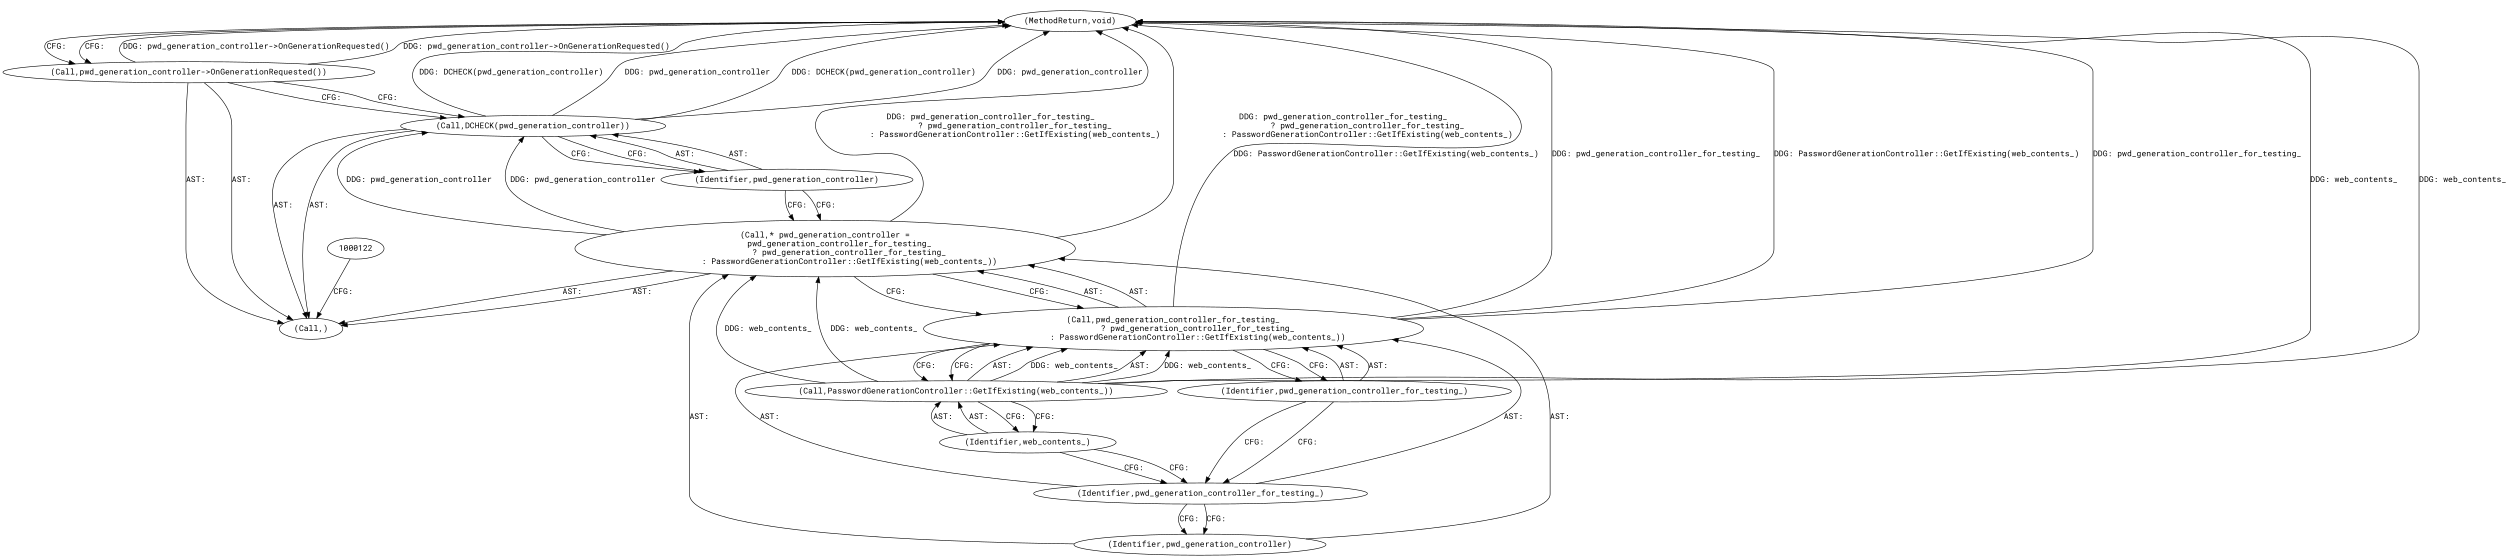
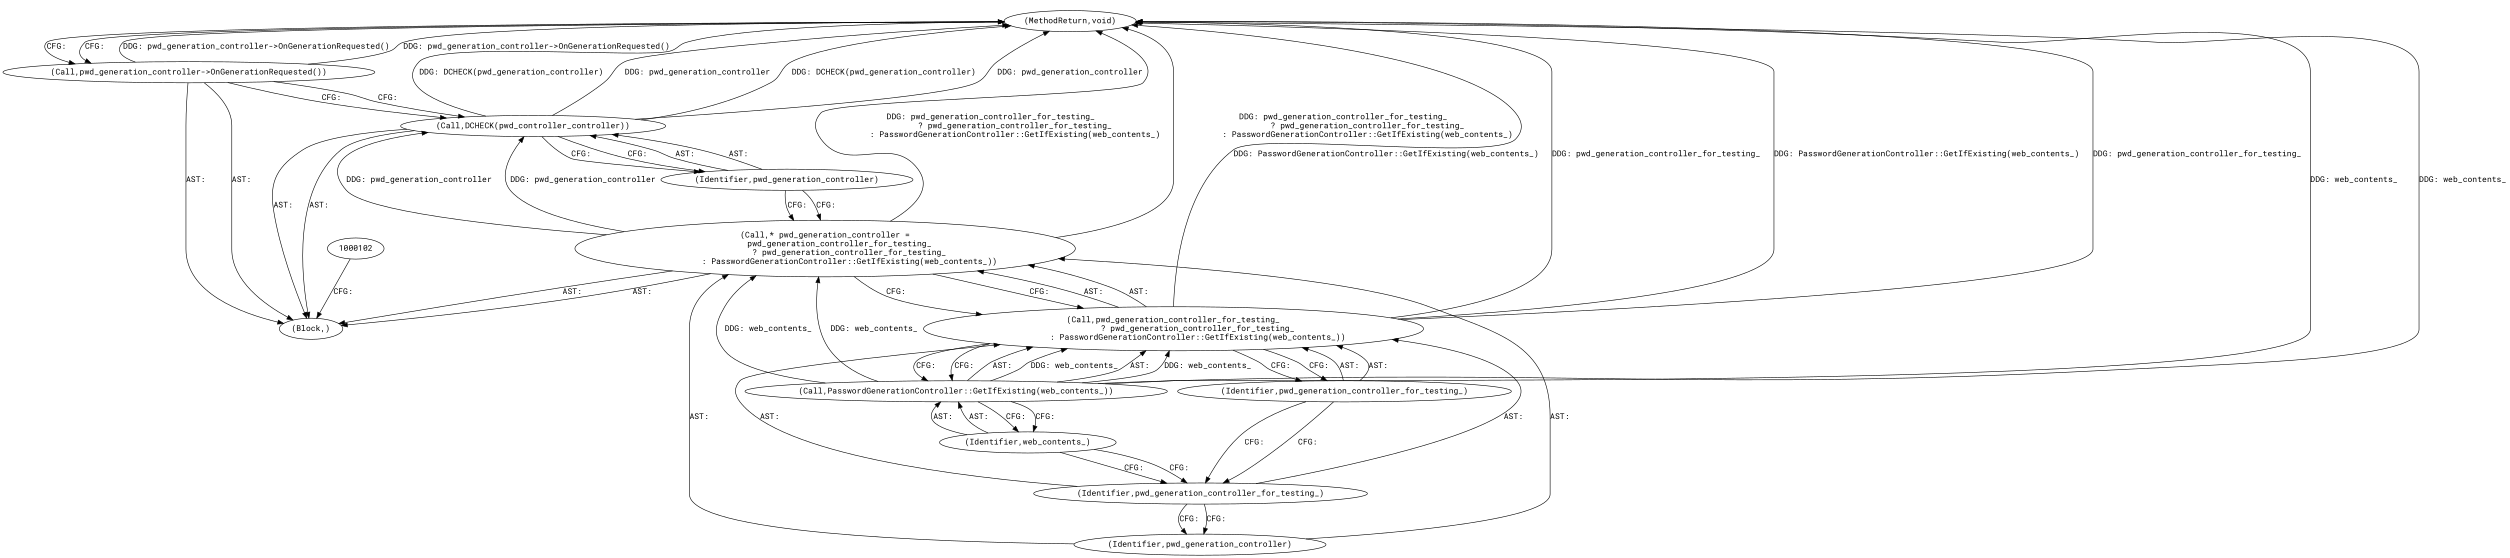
node "(Call,DCHECK(pwd_generation_controller))": label "(Call,DCHECK(pwd_generation_controller))" -> "(Call,DCHECK(pwd_controller_controller))"
node "1000122": label "1000122" -> "1000102"
node "(Call,)": label "(Call,)" -> "(Block,)"
